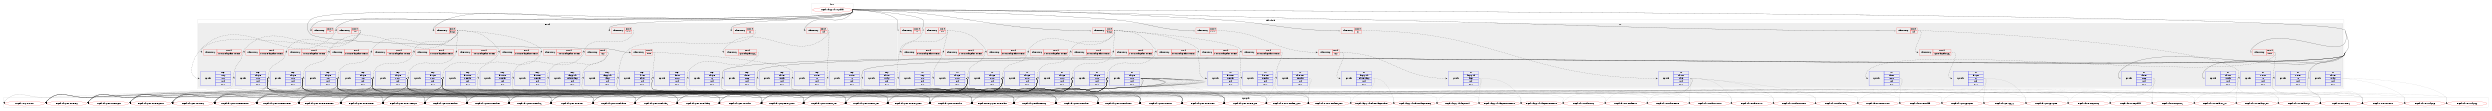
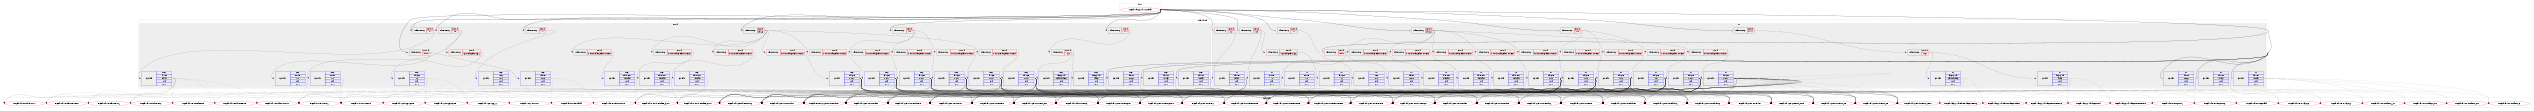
node "portage://dev-lang/python-3.12.5": label "portage://dev-lang/python-3.12.5" -> "portage://dev-use/python-3.12.5"
node "portage://dev-libs/libpcre2-10.42-r2": added
